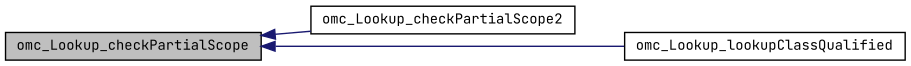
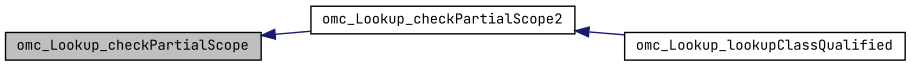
edge "omc_Lookup_lookupClassQualified" -> "omc_Lookup_checkPartialScope": now "omc_Lookup_lookupClassQualified" -> "omc_Lookup_checkPartialScope2"
